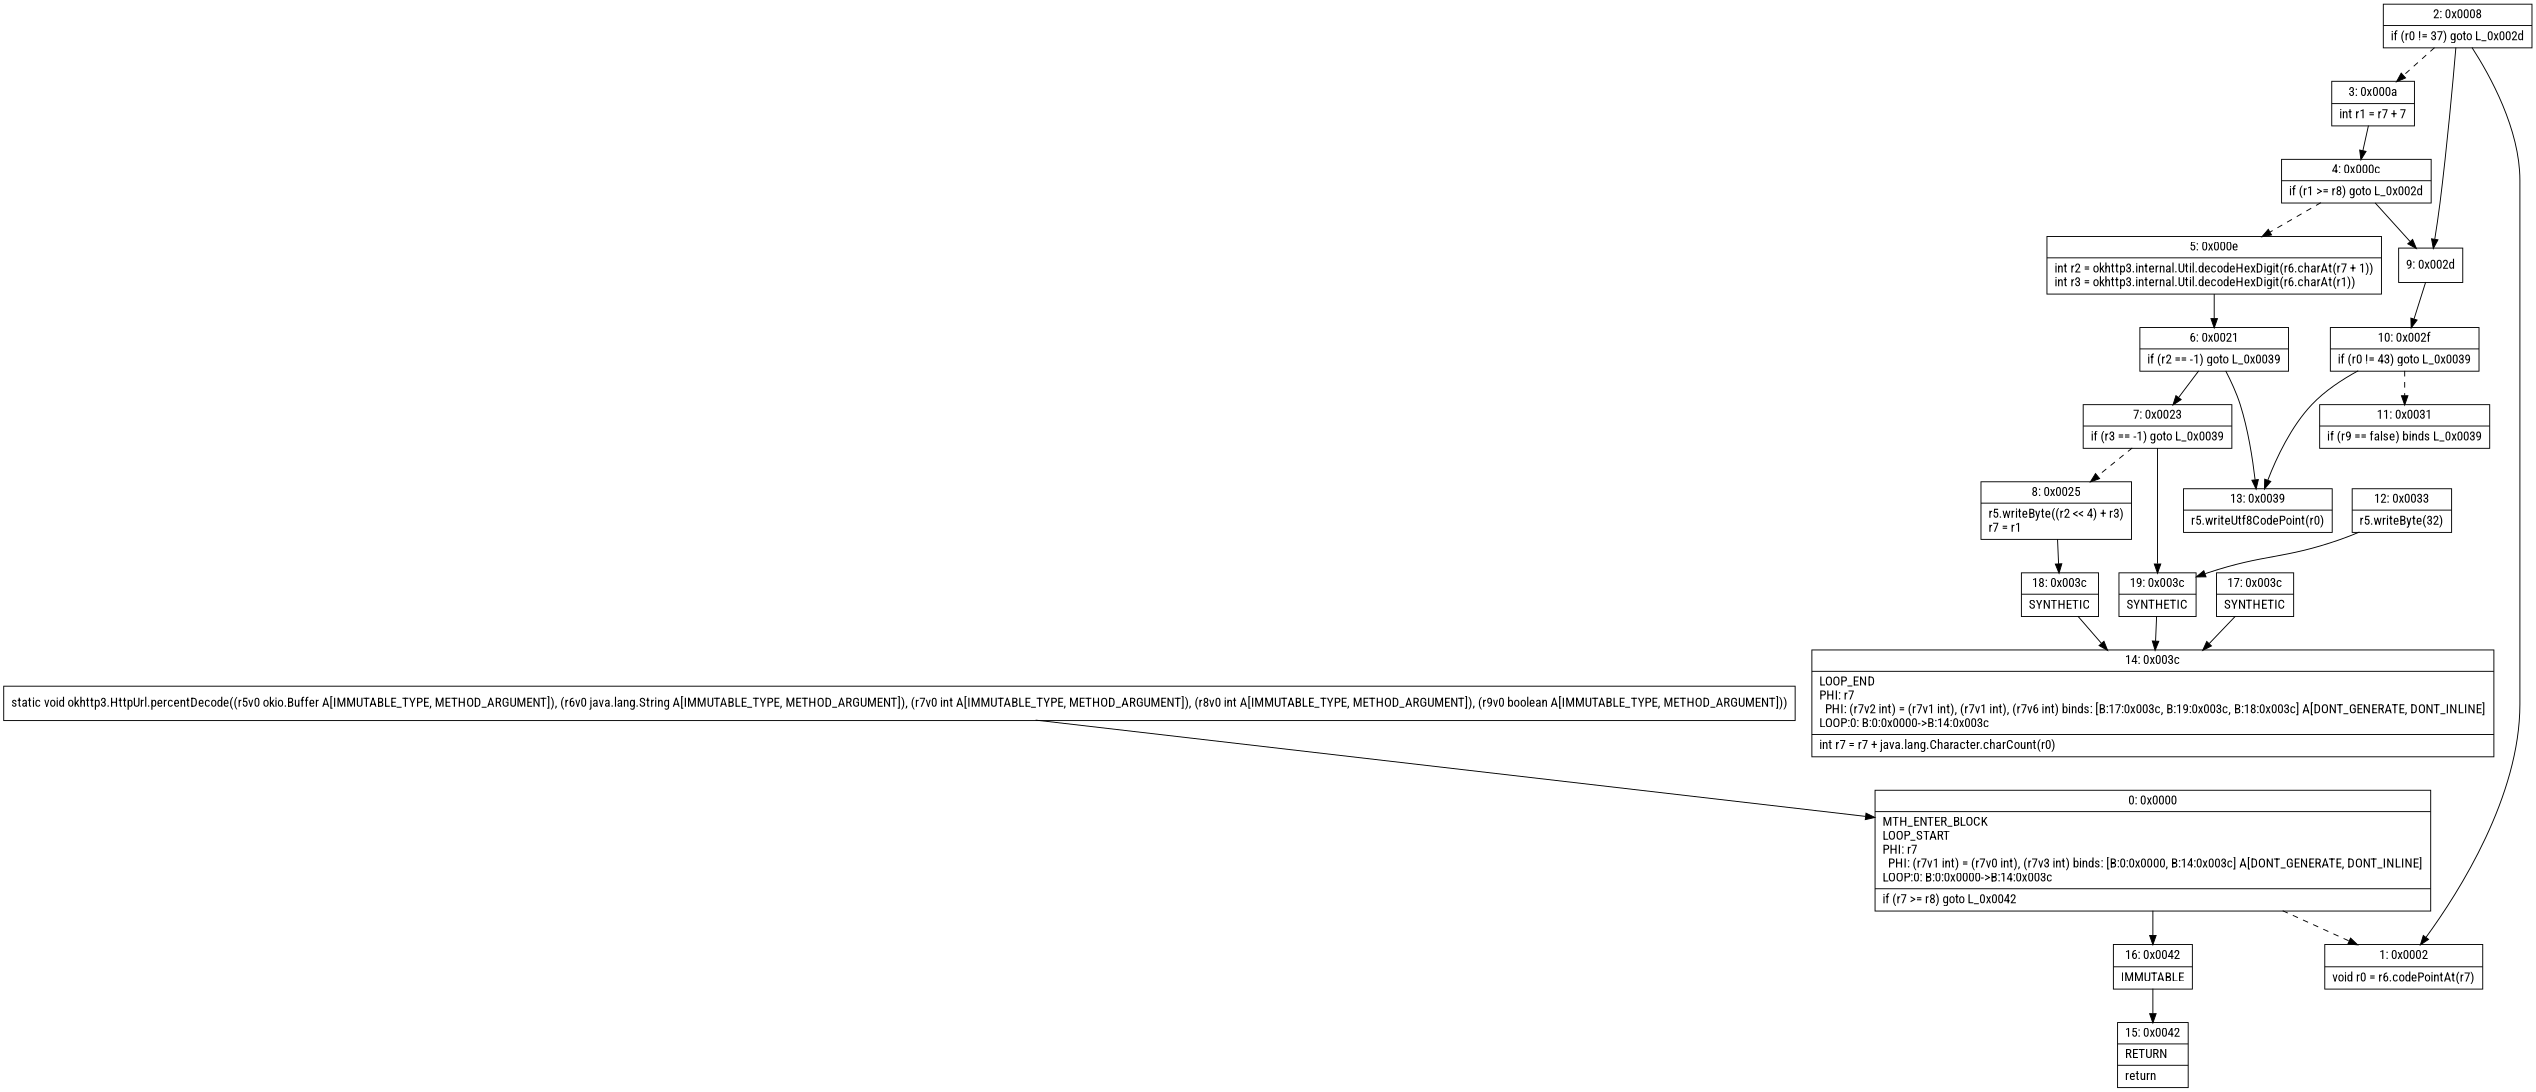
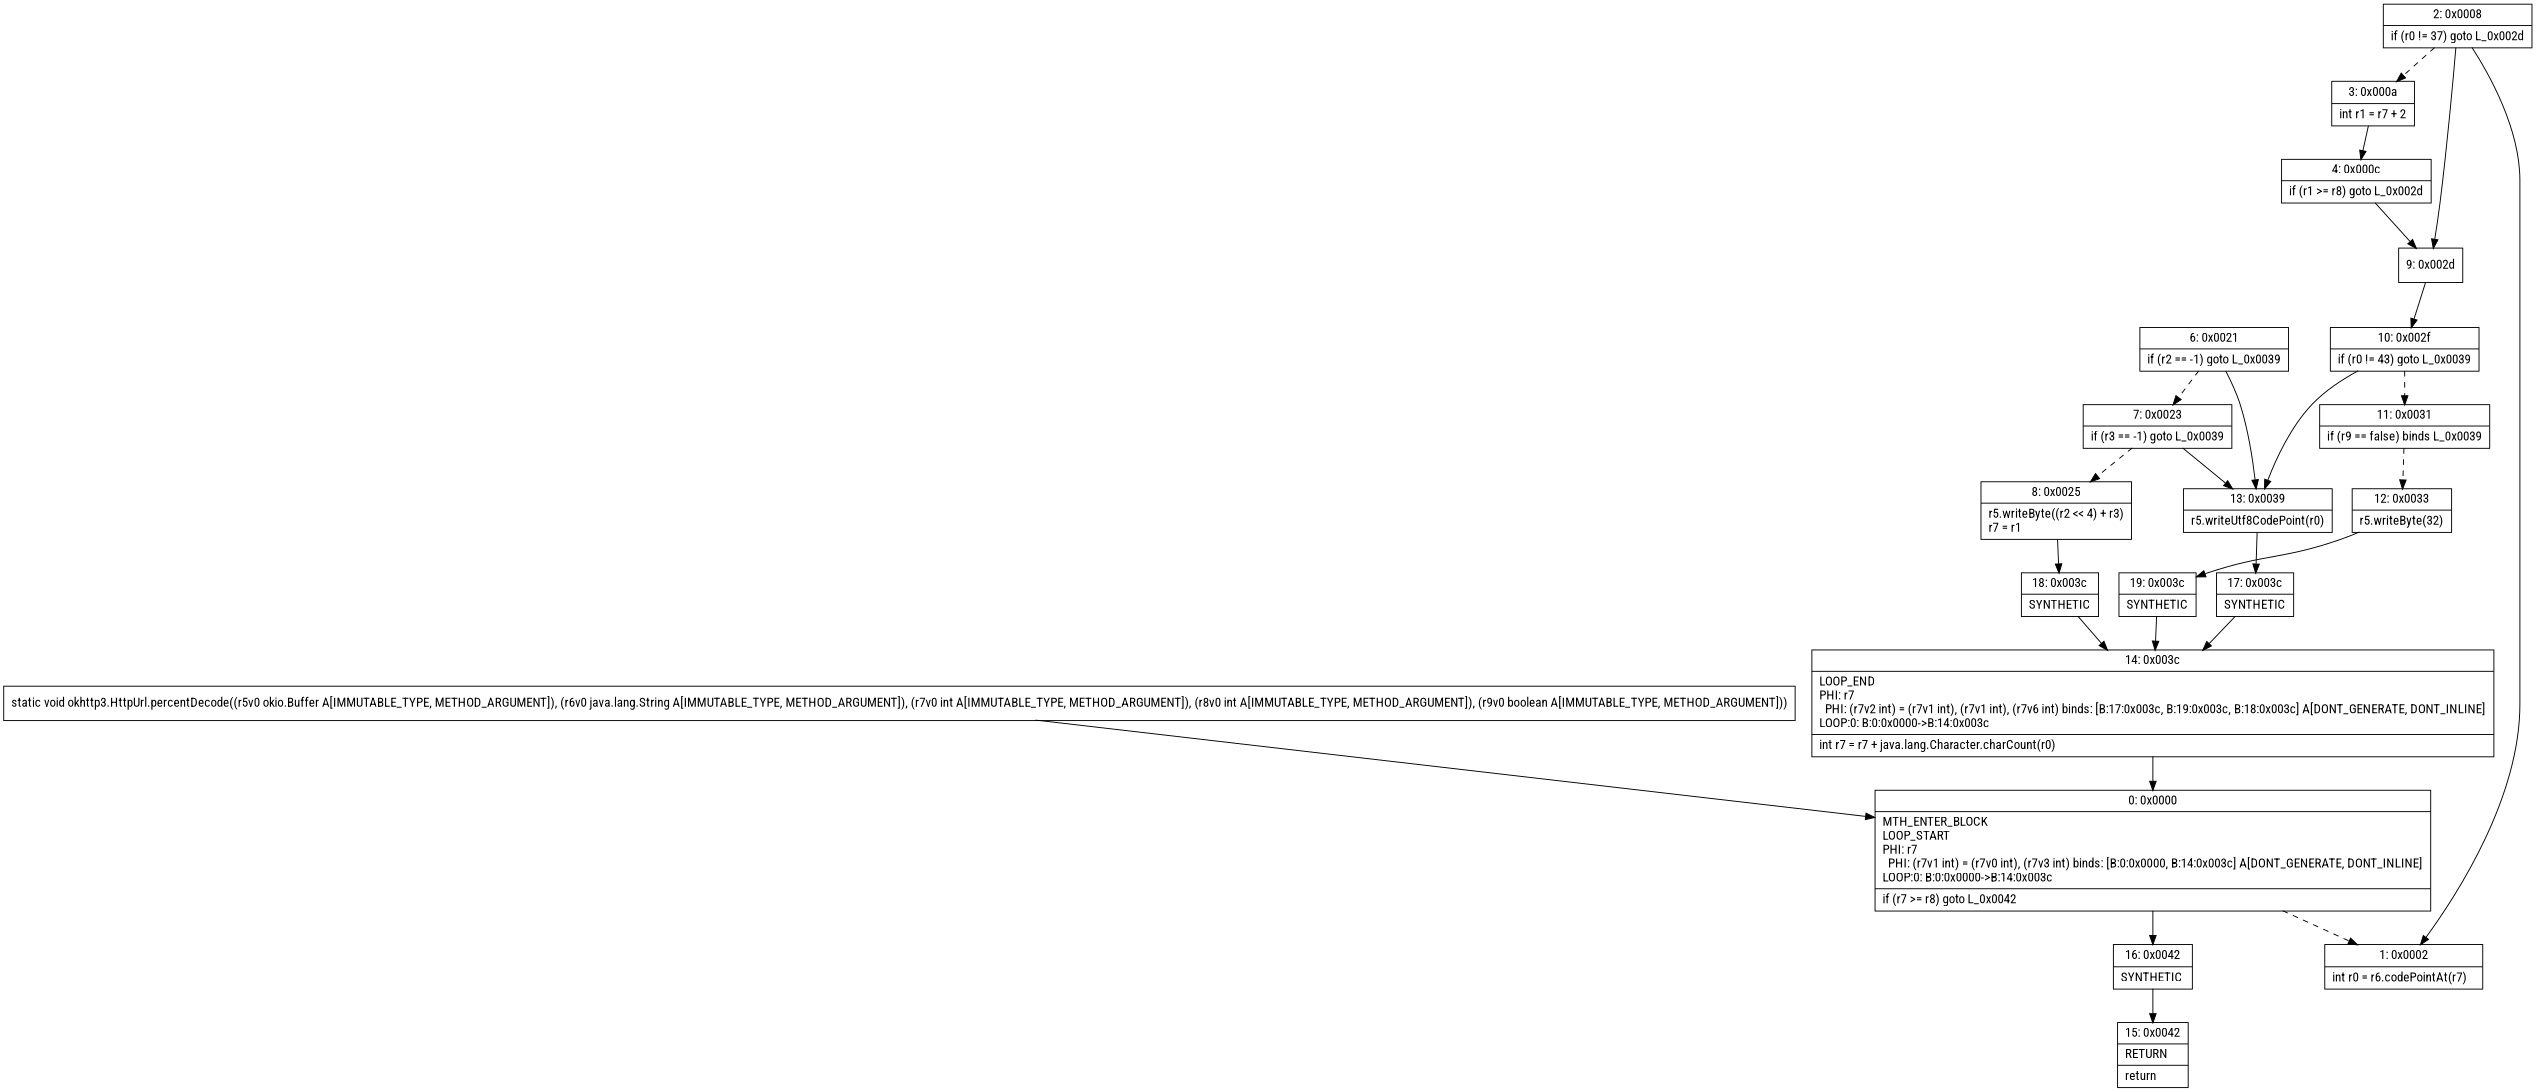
node "3: 0x000a": text "int r1 = r7 + 7" -> "int r1 = r7 + 2"
node "5: 0x000e": removed
edge "6: 0x0021" -> "7: 0x0023": style solid -> dashed
edge "11: 0x0031" -> "12: 0x0033": added
edge "7: 0x0023" -> "19: 0x003c": now "7: 0x0023" -> "13: 0x0039"
edge "13: 0x0039" -> "17: 0x003c": added
edge "14: 0x003c" -> "0: 0x0000": added
node "16: 0x0042": text "IMMUTABLE" -> "SYNTHETIC"
node "1: 0x0002": text "void r0 = r6.codePointAt(r7)" -> "int r0 = r6.codePointAt(r7)"
